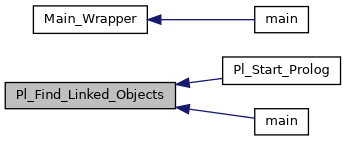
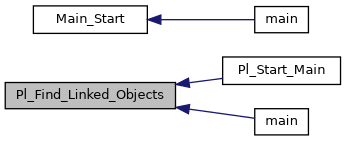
node "Main_Wrapper": label "Main_Wrapper" -> "Main_Start"
node "Pl_Start_Prolog": label "Pl_Start_Prolog" -> "Pl_Start_Main"
